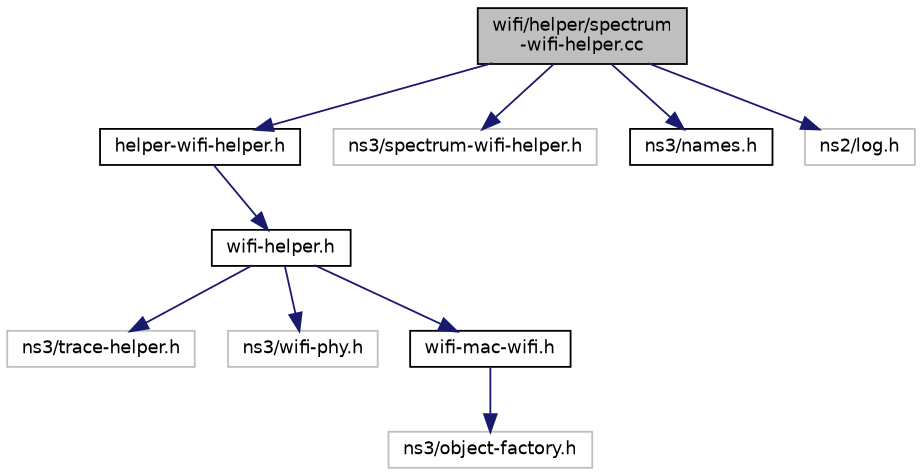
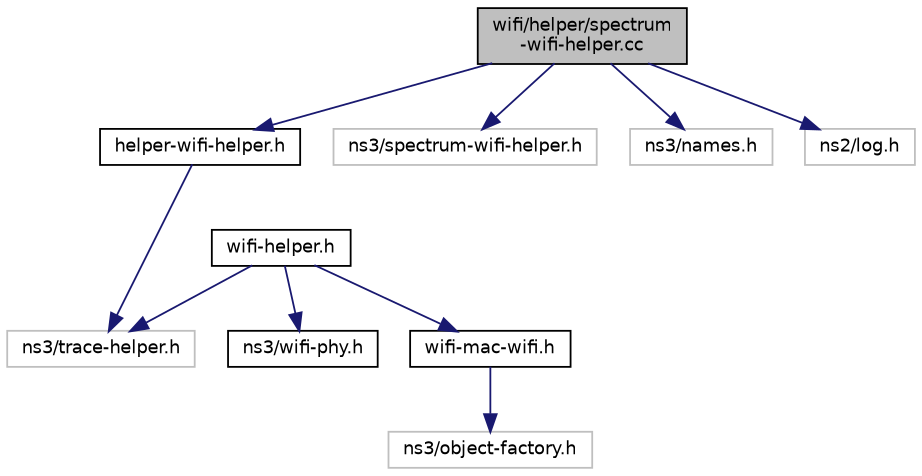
node "ns3/names.h": color black -> grey75
edge "helper-wifi-helper.h" -> "wifi-helper.h": now "helper-wifi-helper.h" -> "ns3/trace-helper.h"
node "ns3/wifi-phy.h": color grey75 -> black
